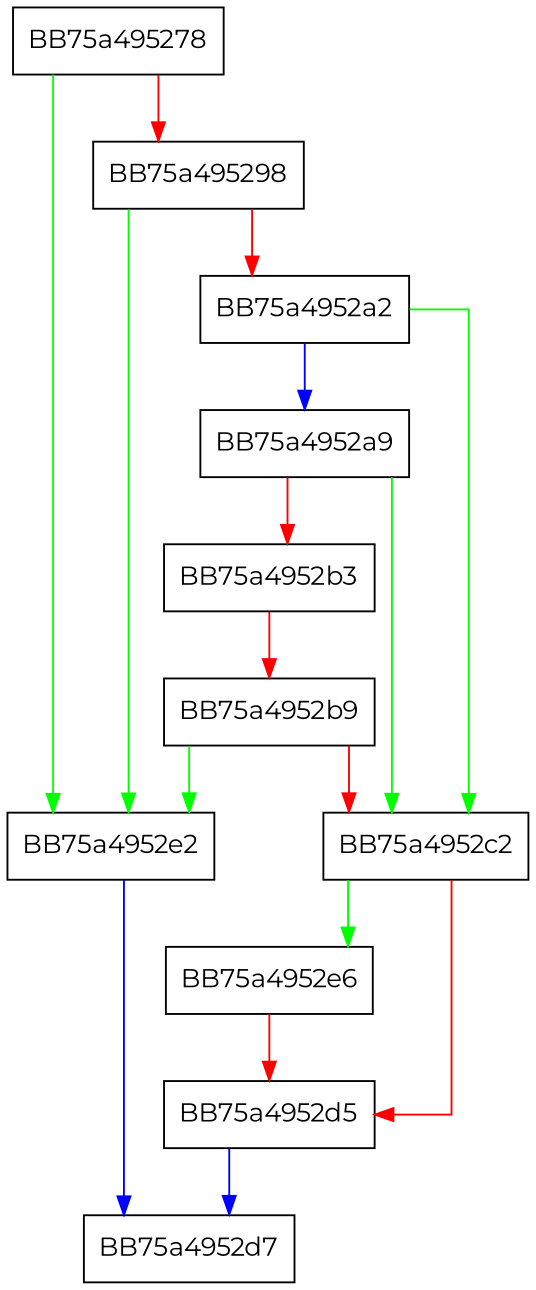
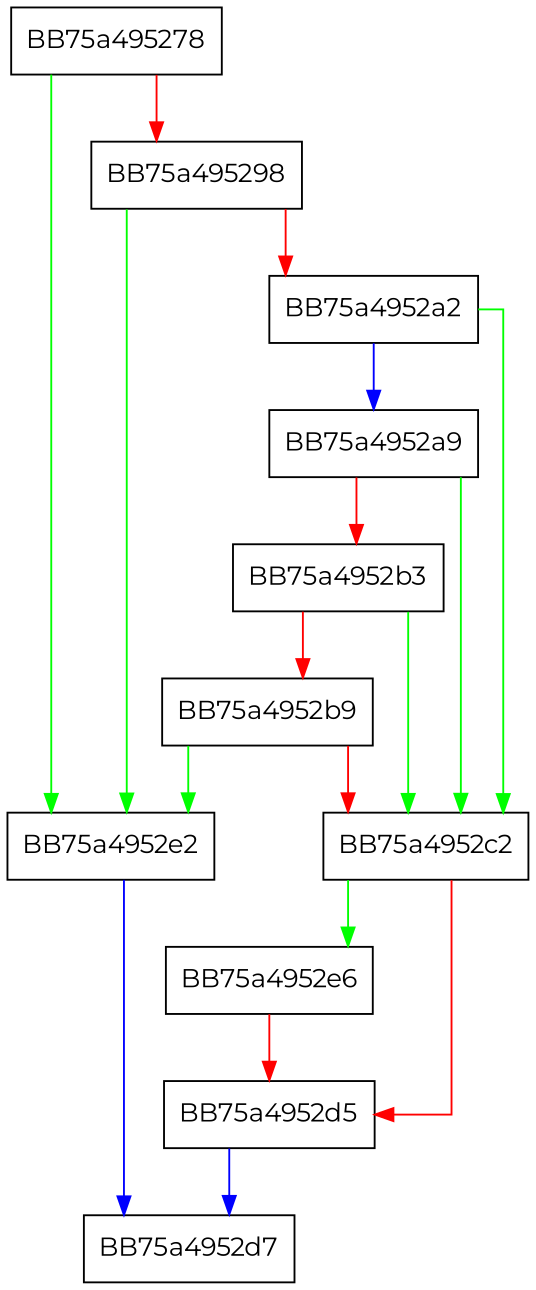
edge "BB75a4952b3" -> "BB75a4952c2": added
